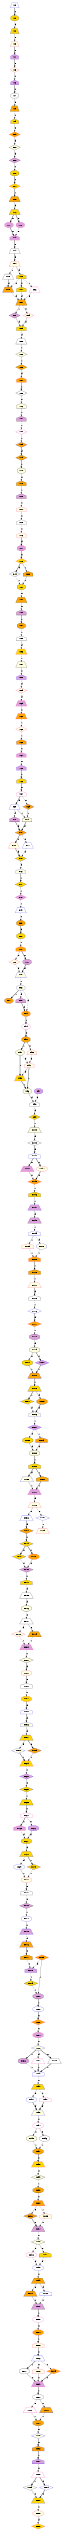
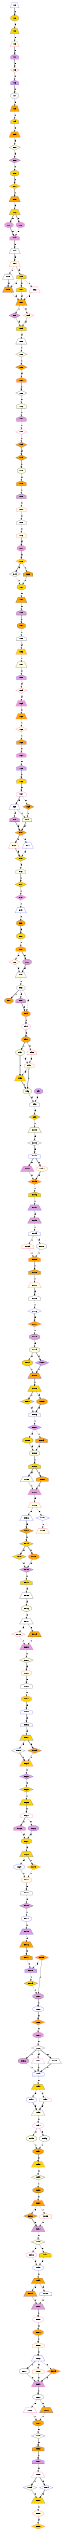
node "S10": shape diamond -> trapezium
node "S170": color blue -> deeppink
